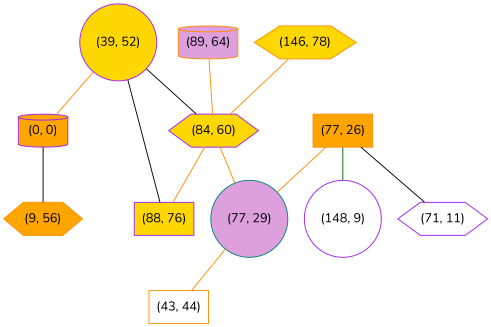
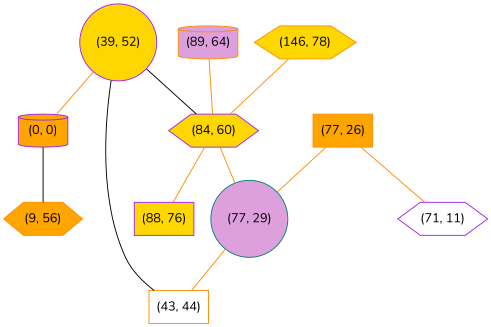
edge "(39, 52)" -- "(88, 76)": now "(39, 52)" -- "(43, 44)"
edge "(77, 26)" -- "(71, 11)": color black -> darkorange
node "(148, 9)": removed
